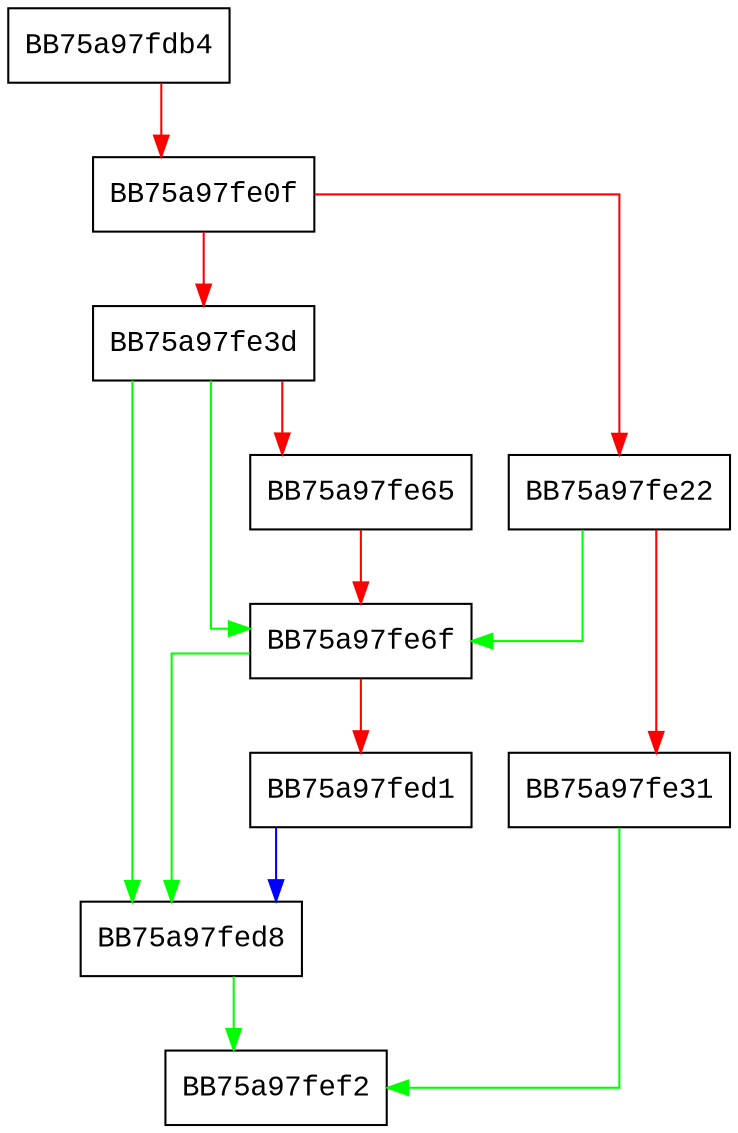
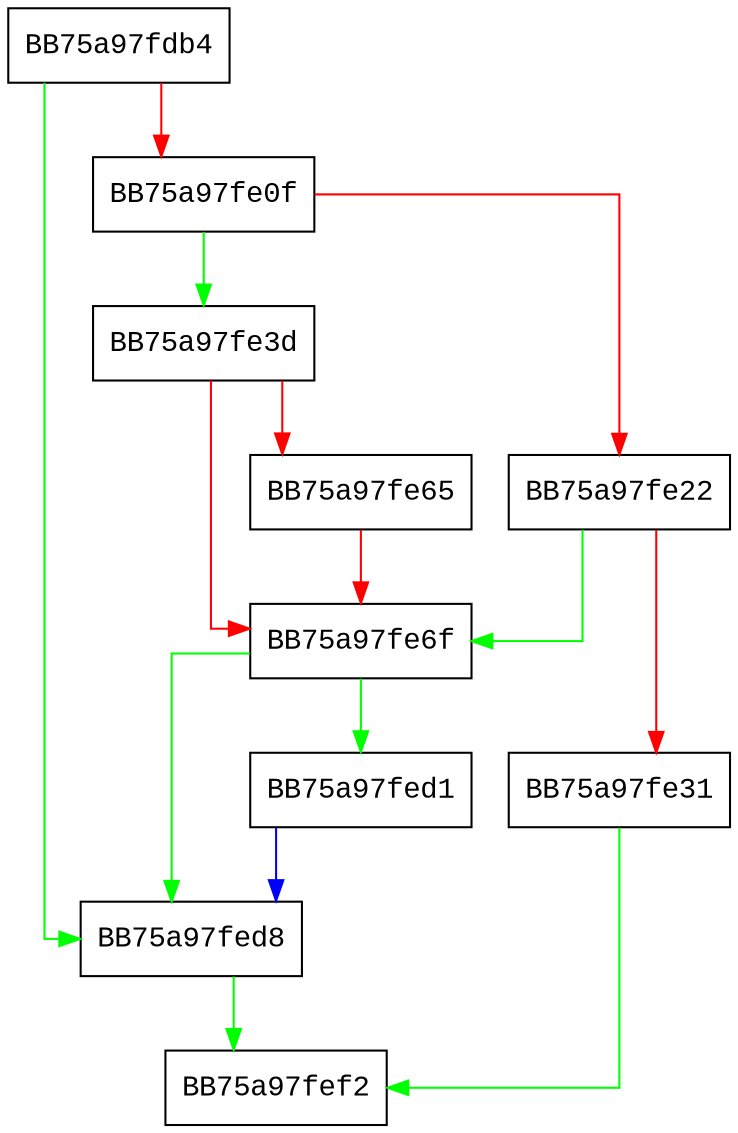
edge "BB75a97fe0f" -> "BB75a97fe3d": color red -> green
edge "BB75a97fe3d" -> "BB75a97fe6f": color green -> red
edge "BB75a97fe3d" -> "BB75a97fed8": now "BB75a97fdb4" -> "BB75a97fed8"
edge "BB75a97fe6f" -> "BB75a97fed1": color red -> green
